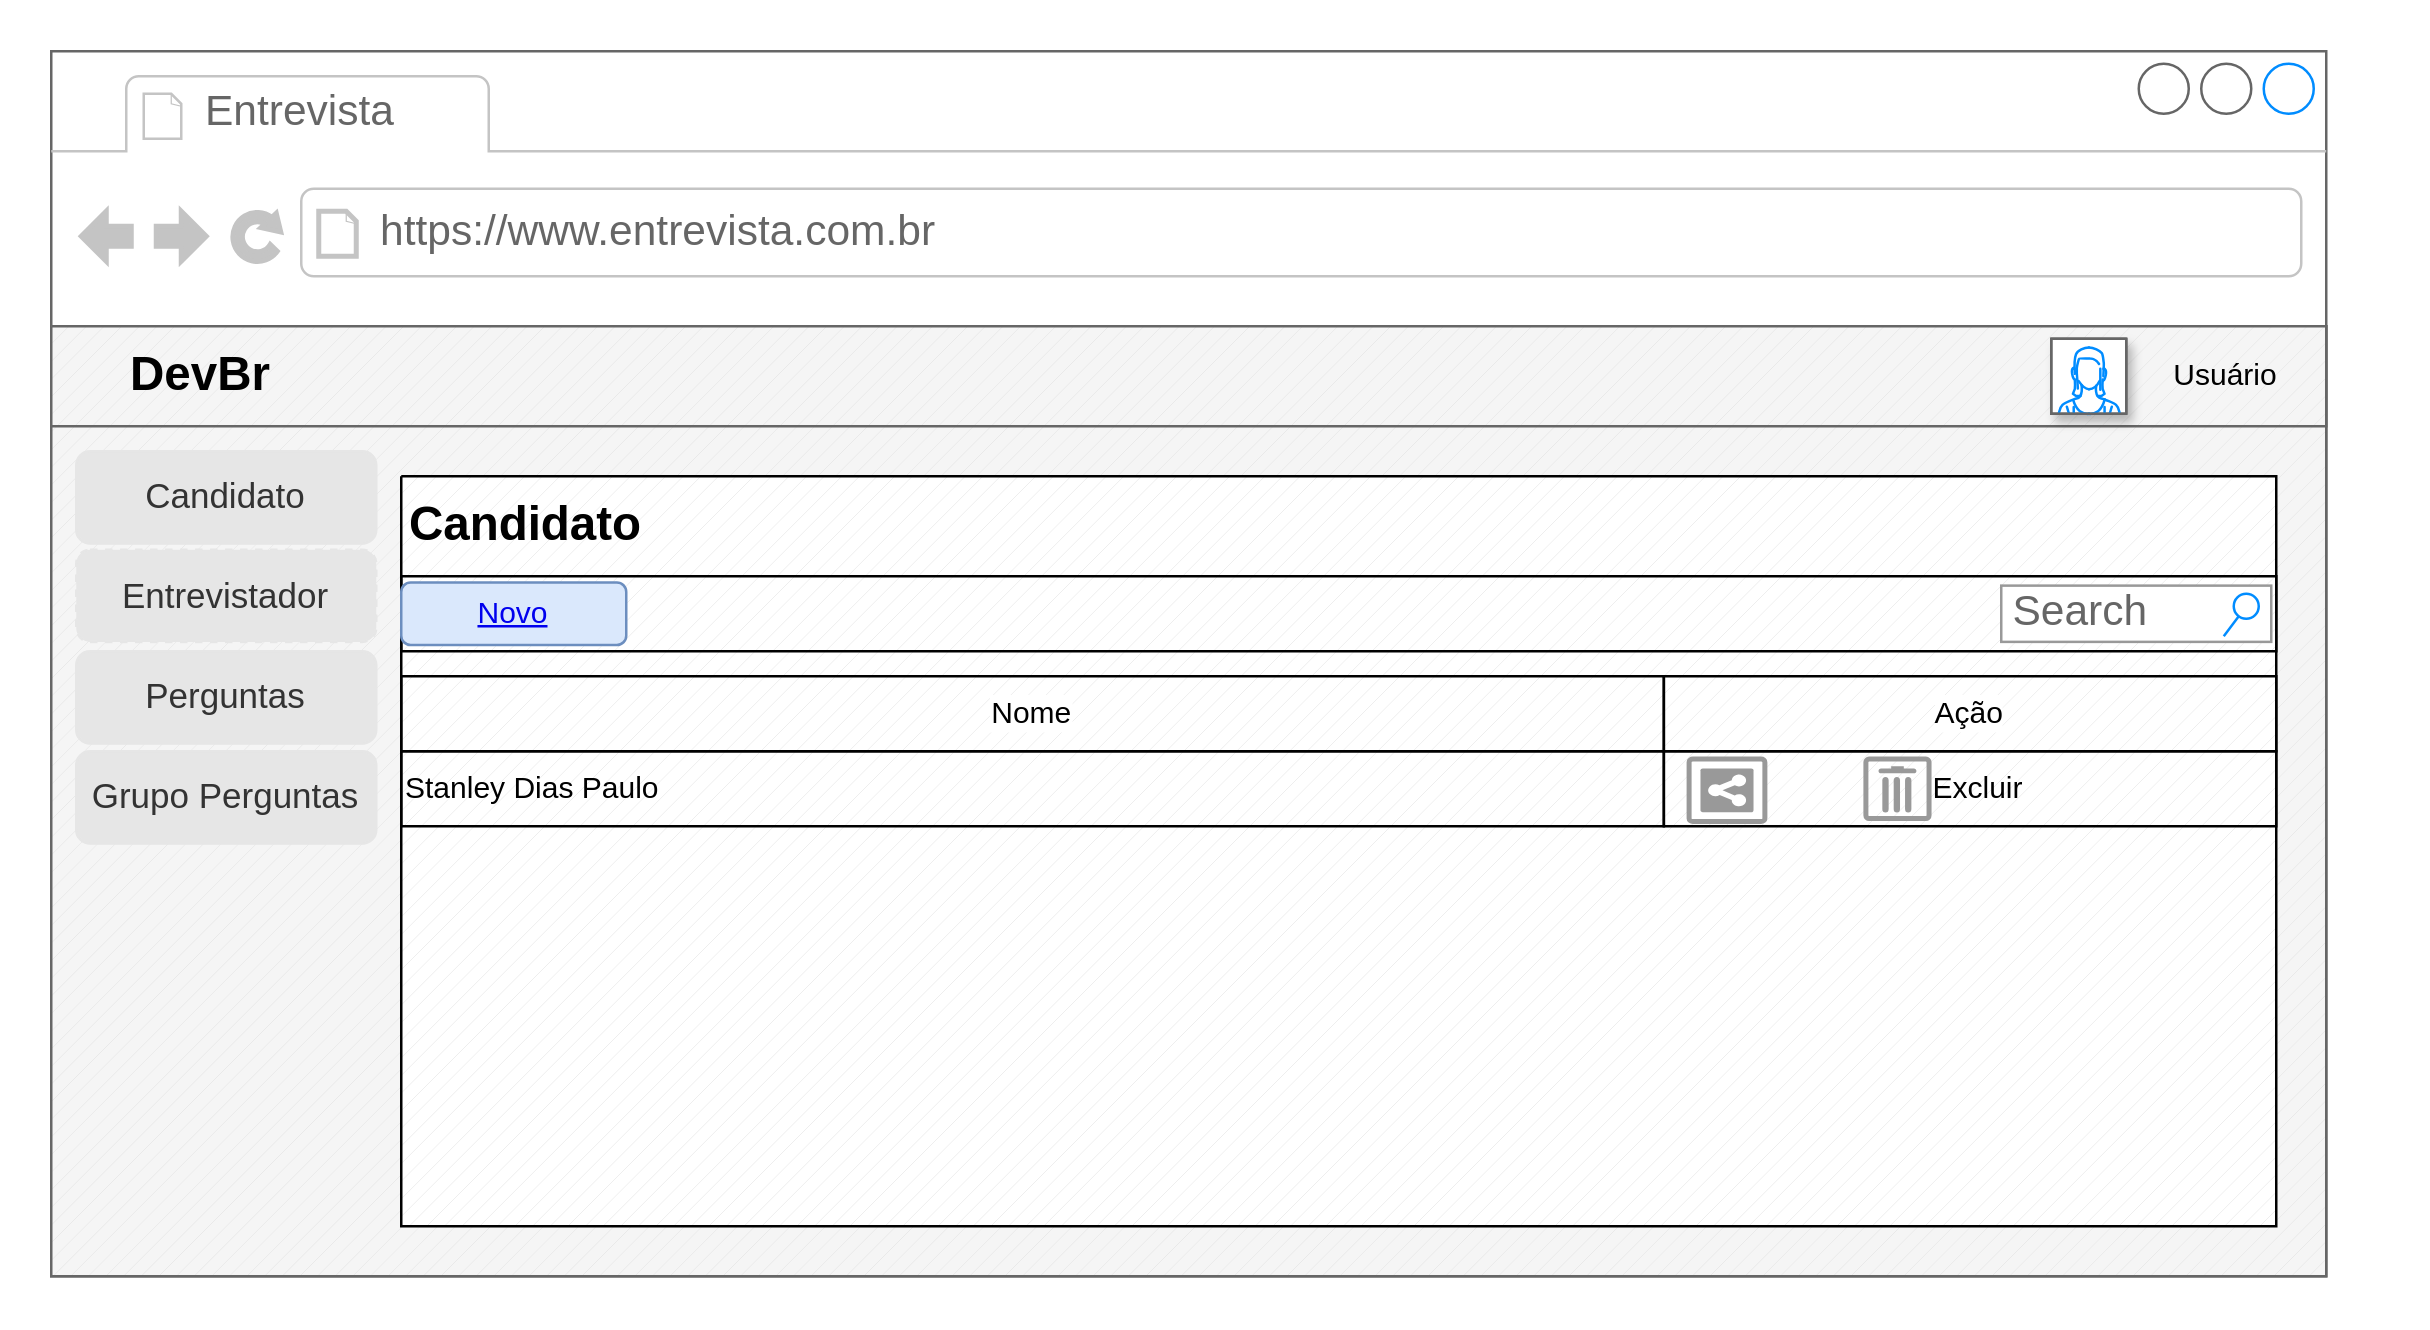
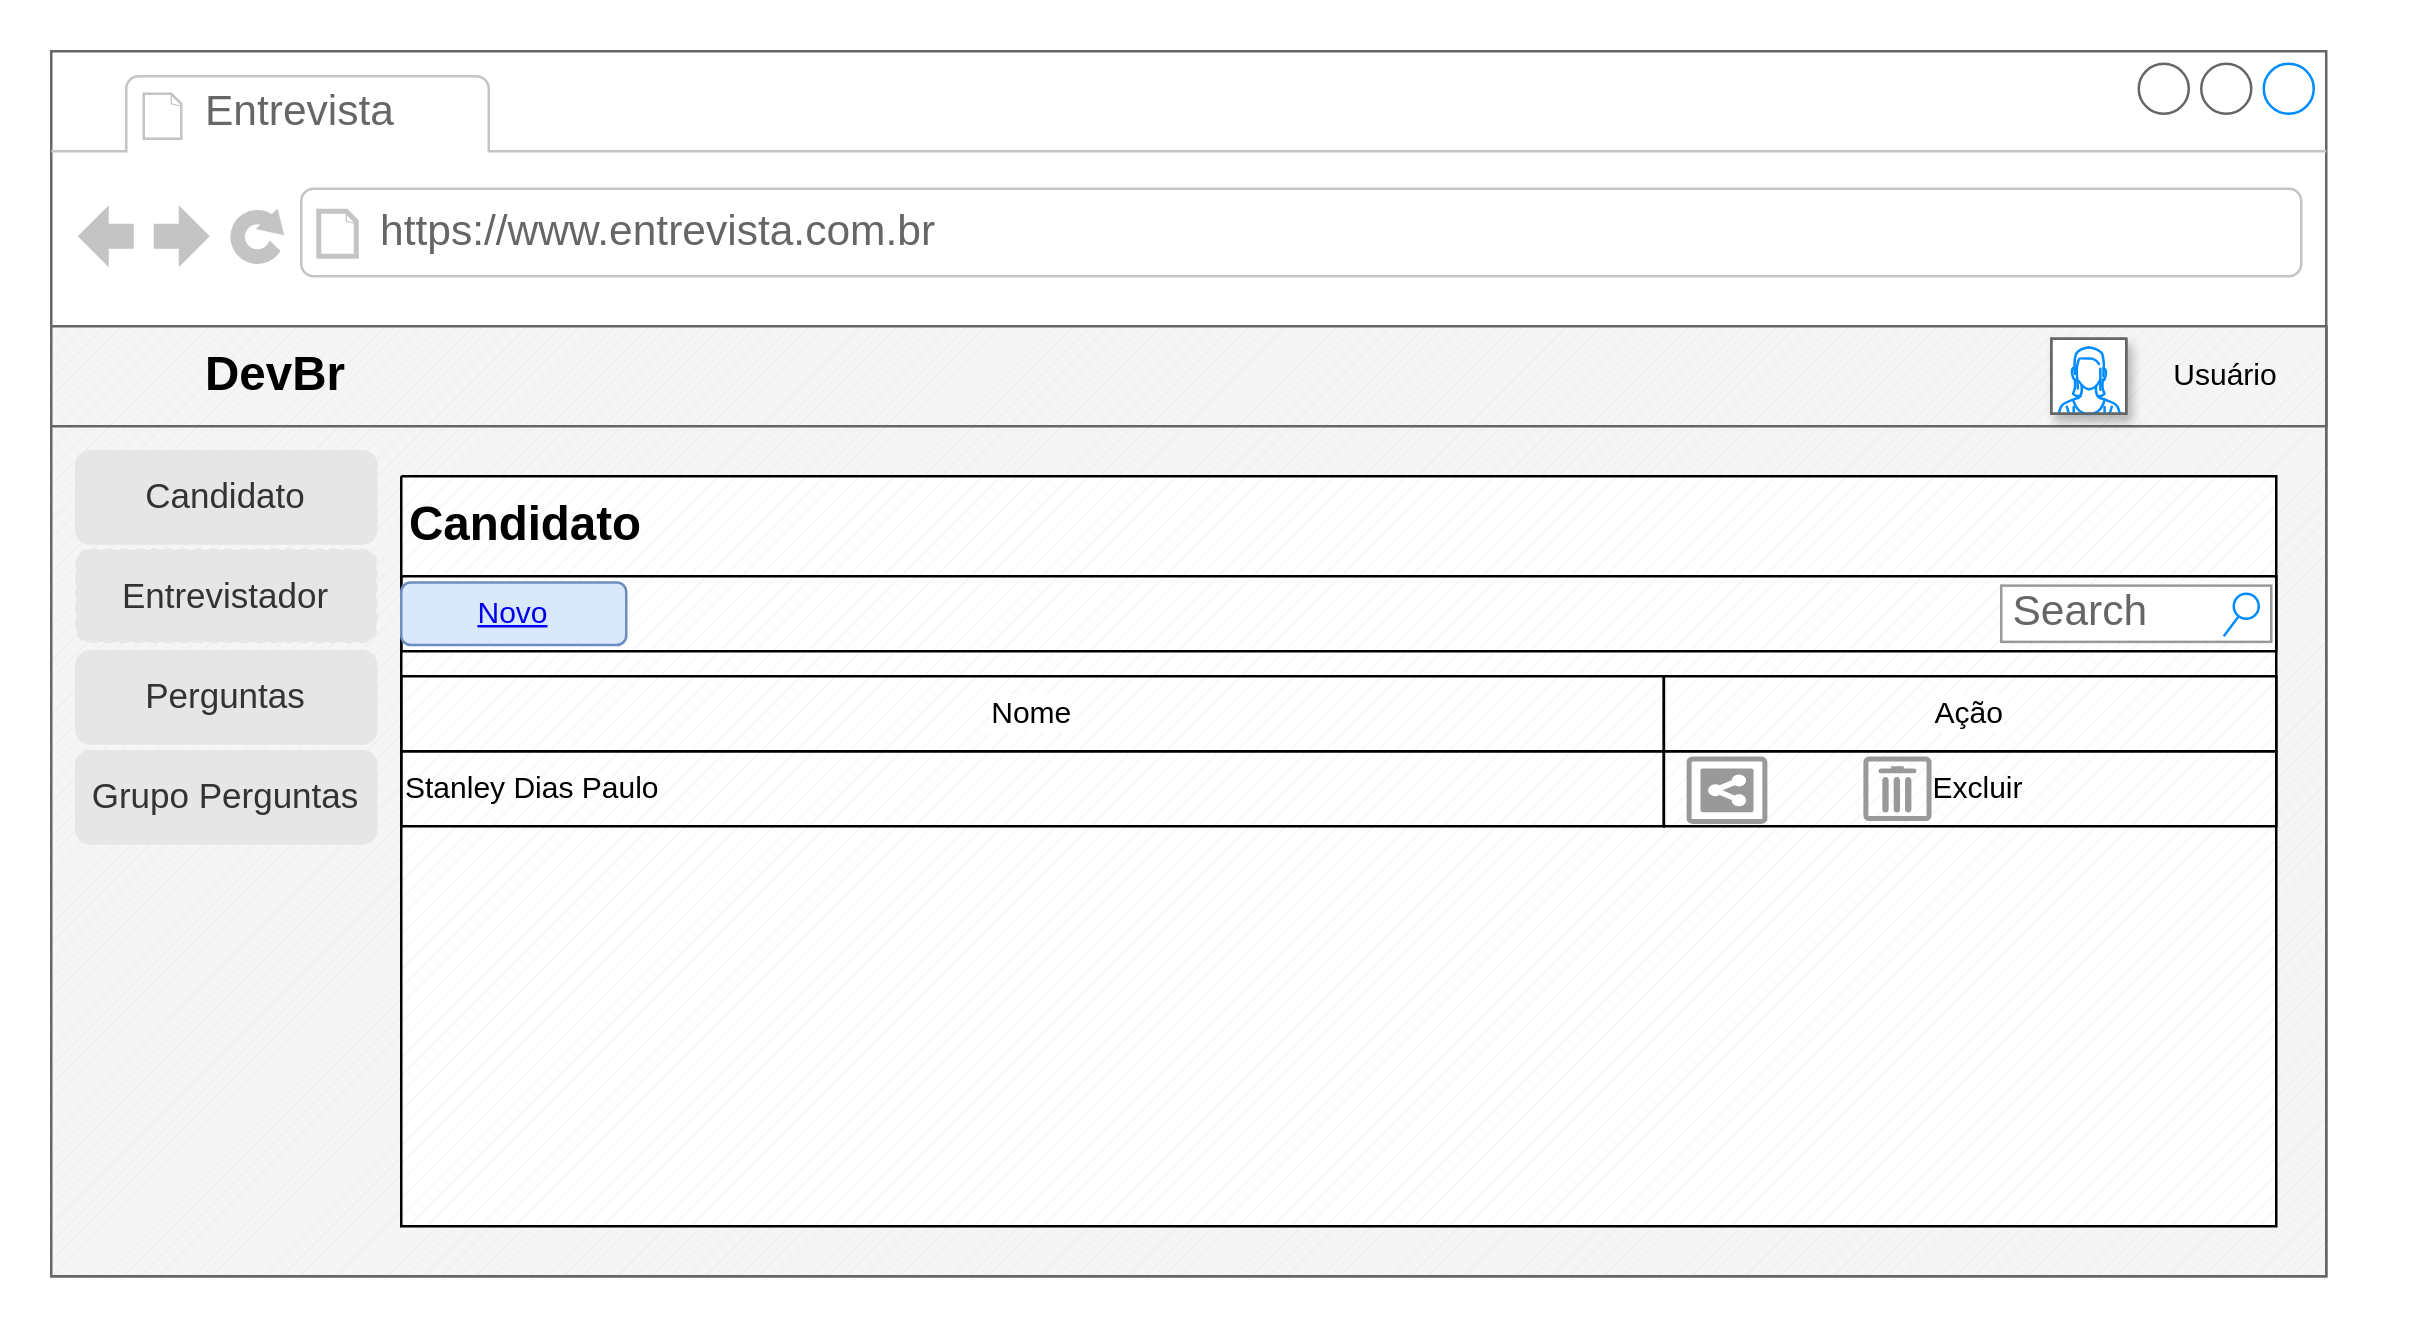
node "DevBr": moved (201, 376) -> (276, 376)
